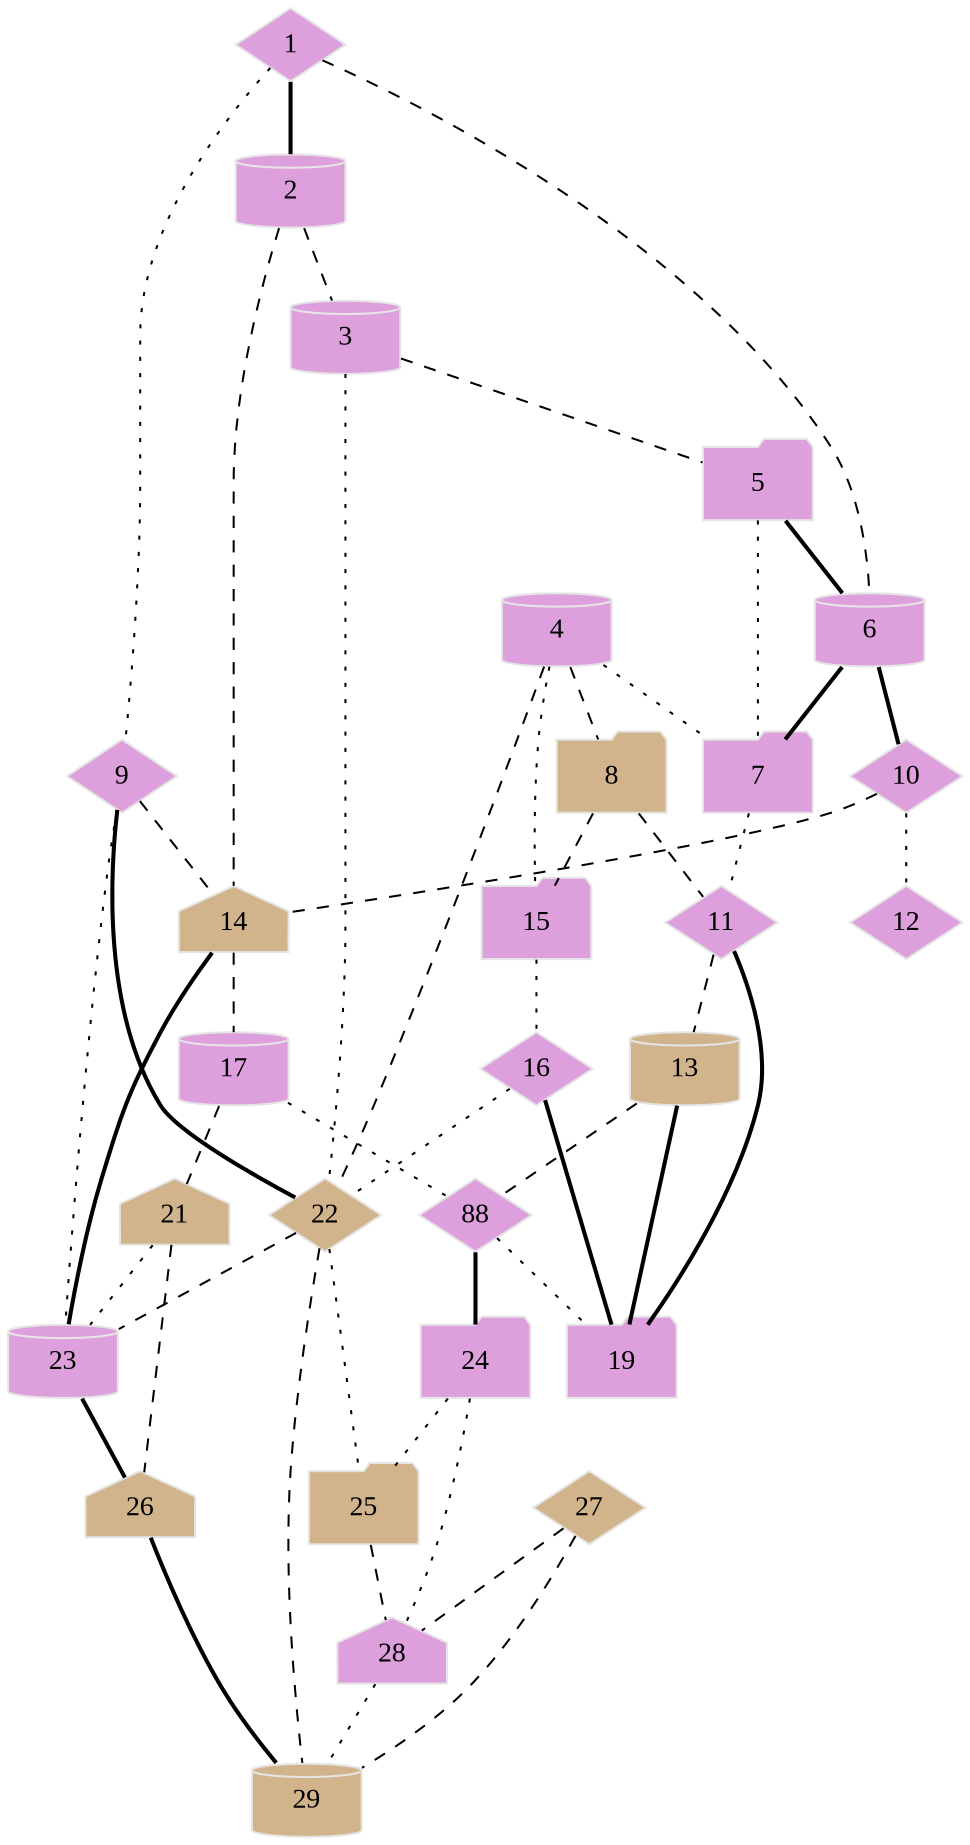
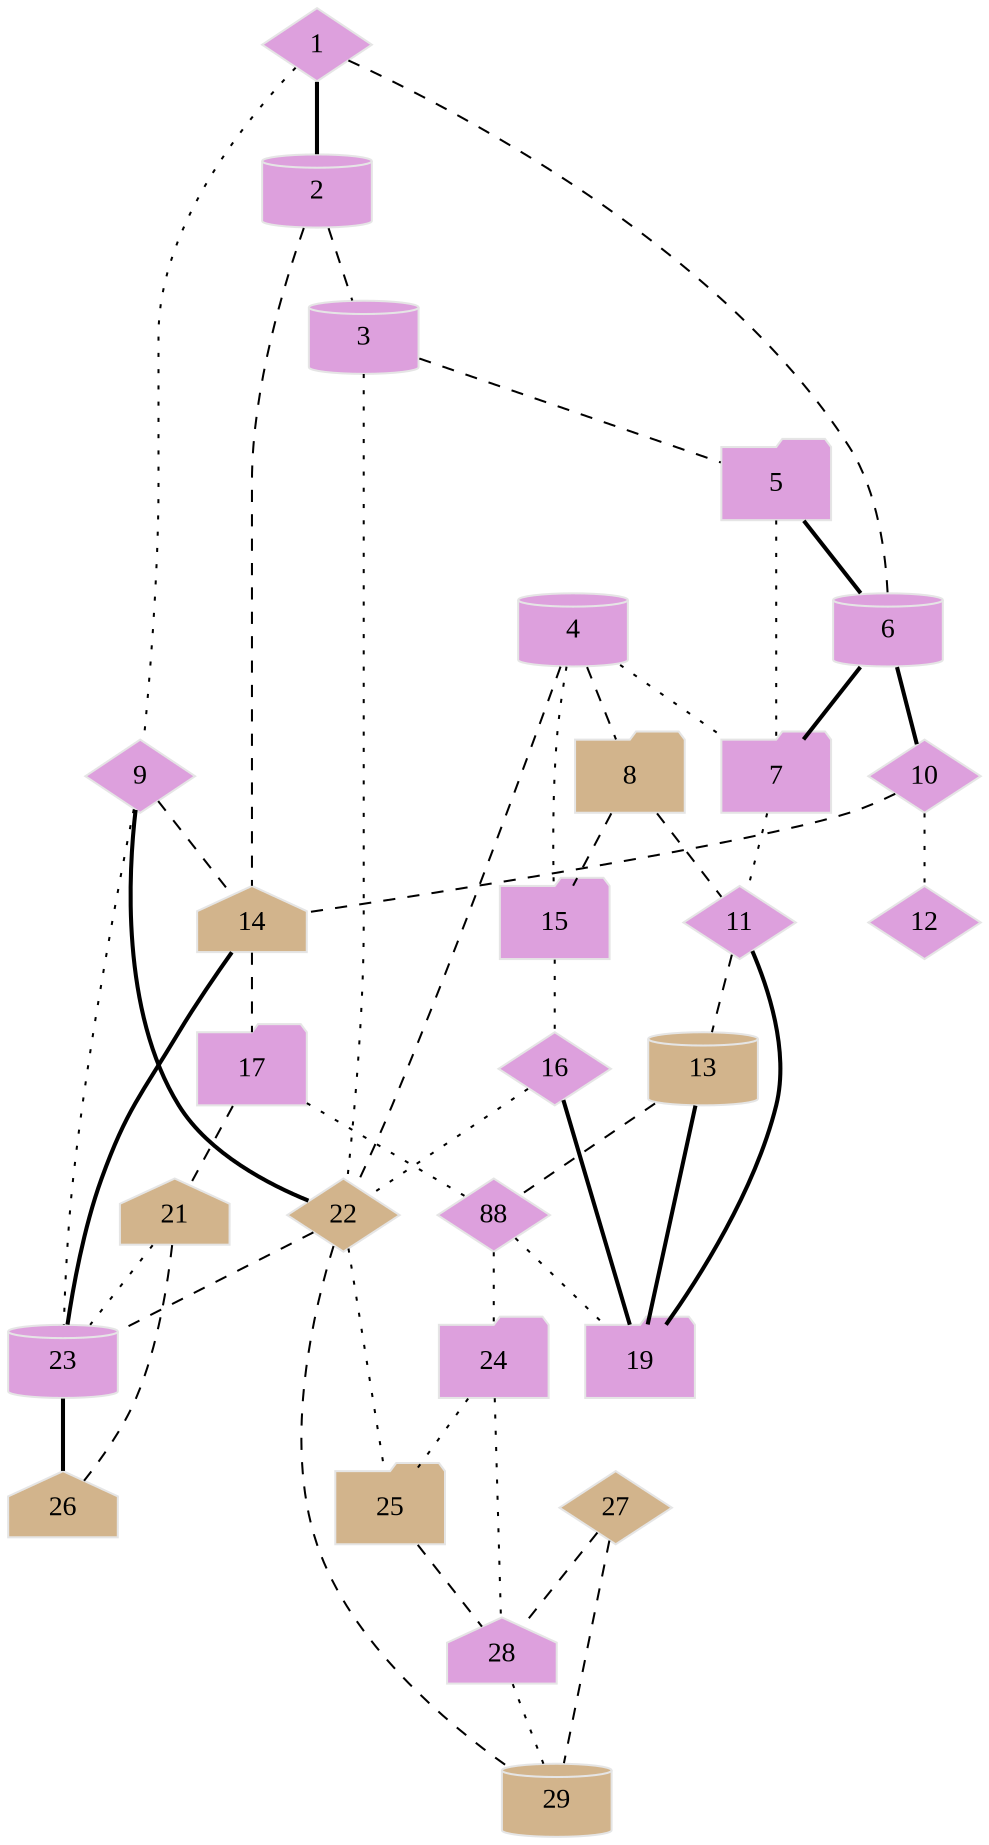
node "17": shape cylinder -> folder
edge "88" -- "24": style bold -> dotted
edge "26" -- "29": removed
